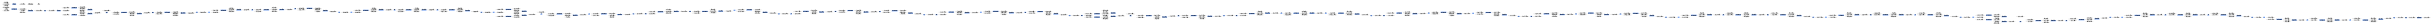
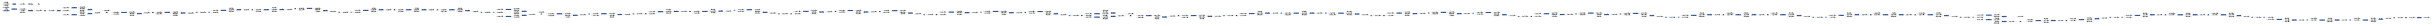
node "W: (64, 3, 7, 7), float32": fillcolor #e0e0e0 -> #6495ed
